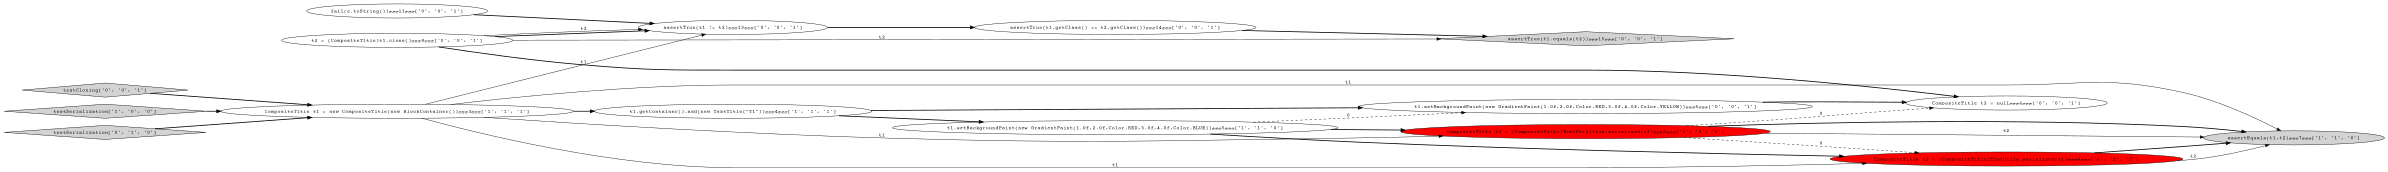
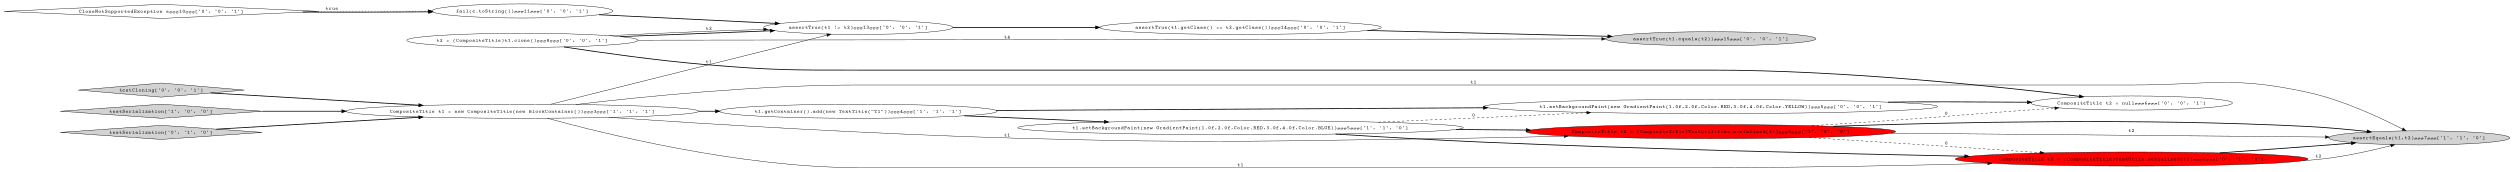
node "CloneNotSupportedException e@@@10@@@['0', '0', '1']": added
edge "t2 = (CompositeTitle)t1.clone()@@@8@@@['0', '0', '1']" -> "assertTrue(t1.equals(t2))@@@15@@@['0', '0', '1']": label "t2" -> "t4"
node "assertTrue(t1.equals(t2))@@@15@@@['0', '0', '1']": shape diamond -> ellipse
